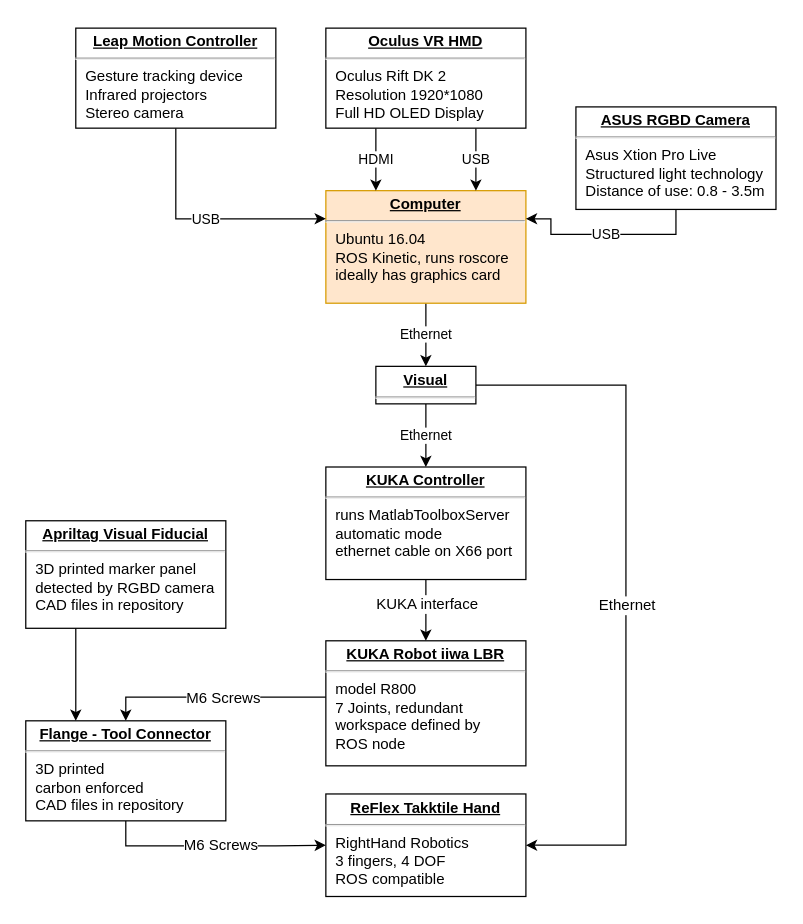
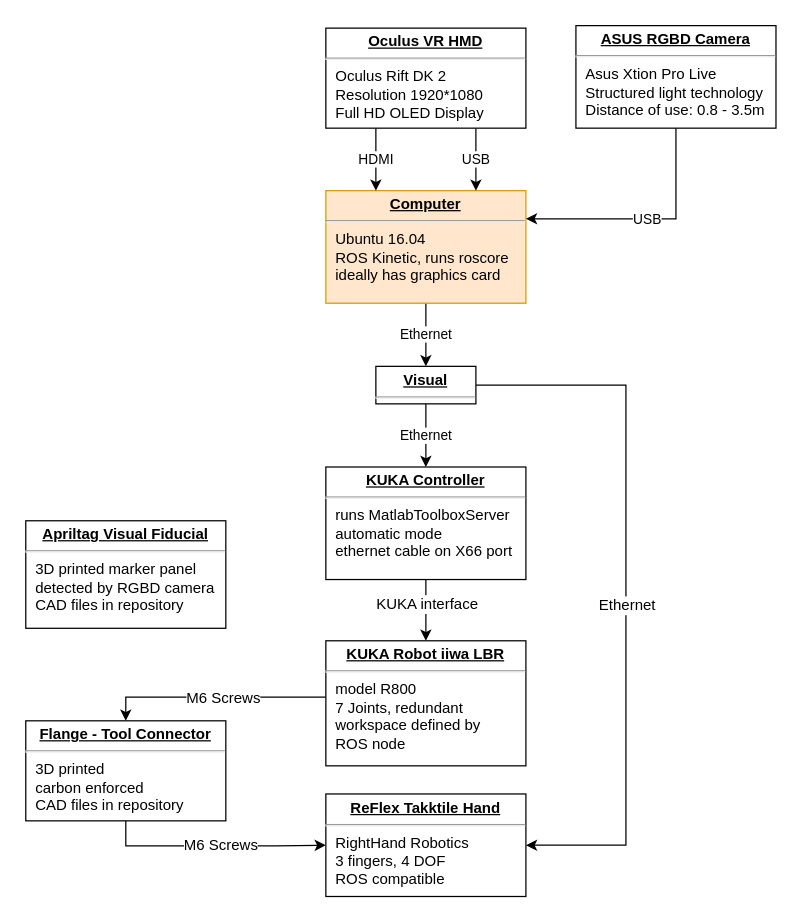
node "Leap Motion Controller Gesture tracking device Infrared projectors Stereo camera": removed
node "ASUS RGBD Camera Asus Xtion Pro Live Structured light technology Distance of use: 0.8 - 3.5m": moved (676, 158) -> (676, 77)
edge "Leap Motion Controller Gesture tracking device Infrared projectors Stereo camera" -> "Computer Ubuntu 16.04 ROS Kinetic, runs roscore ideally has graphics card": removed, label "USB"
edge "Apriltag Visual Fiducial 3D printed marker panel detected by RGBD camera CAD files in repository" -> "Flange - Tool Connector 3D printed carbon enforced CAD files in repository": removed
